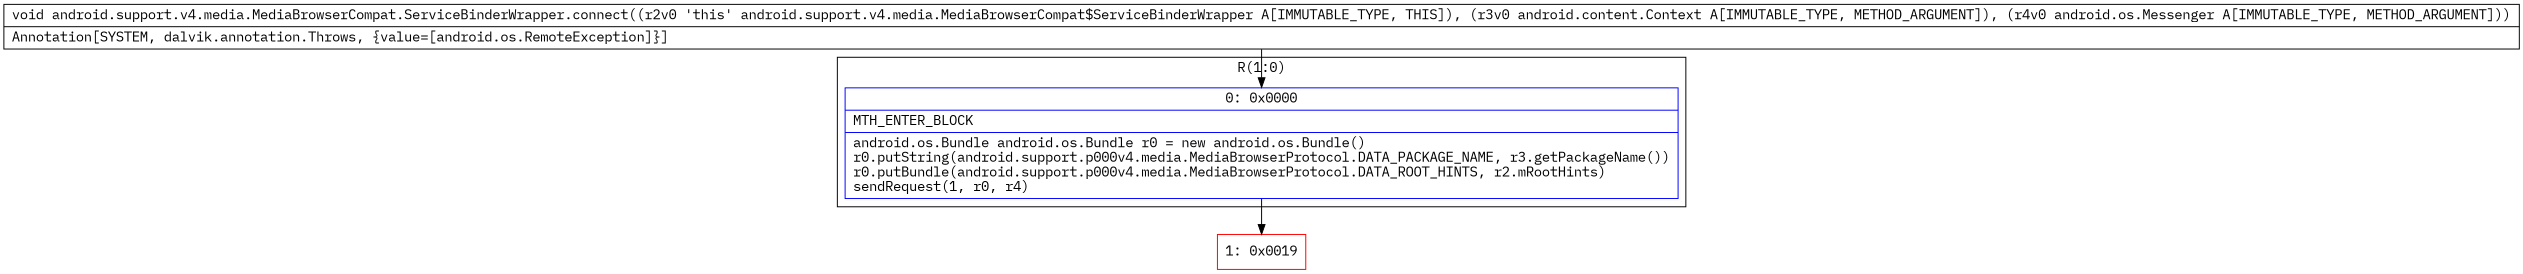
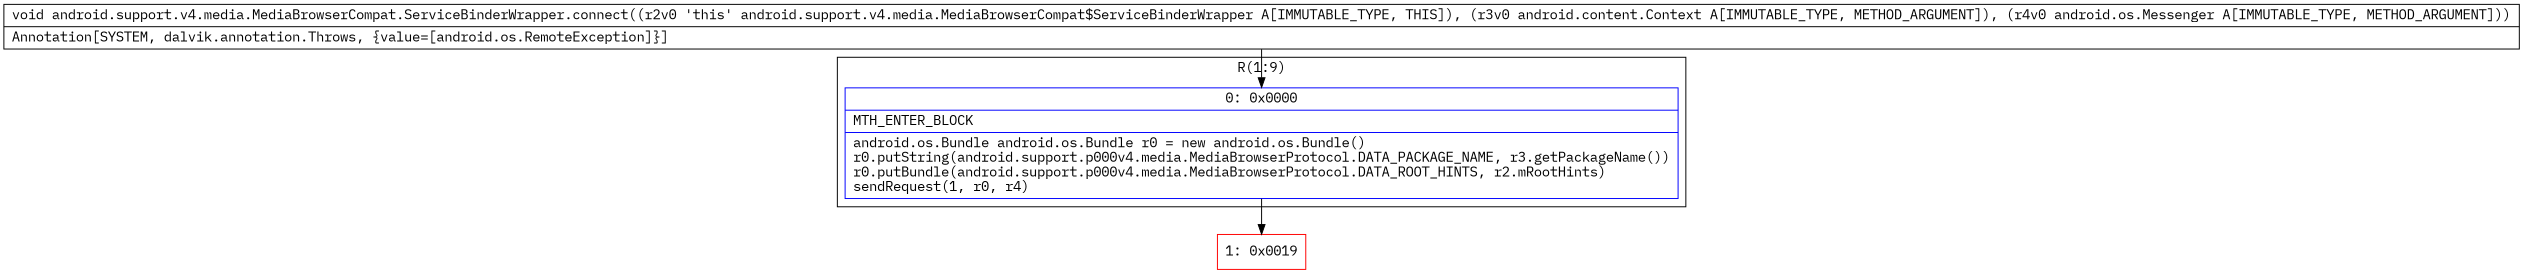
cluster "R(1:0)": label "R(1:0)" -> "R(1:9)"
